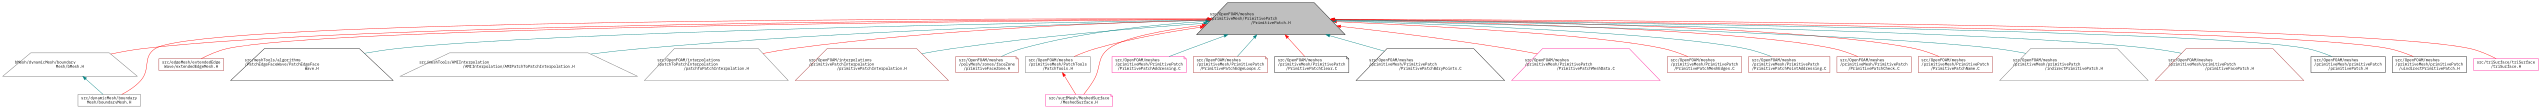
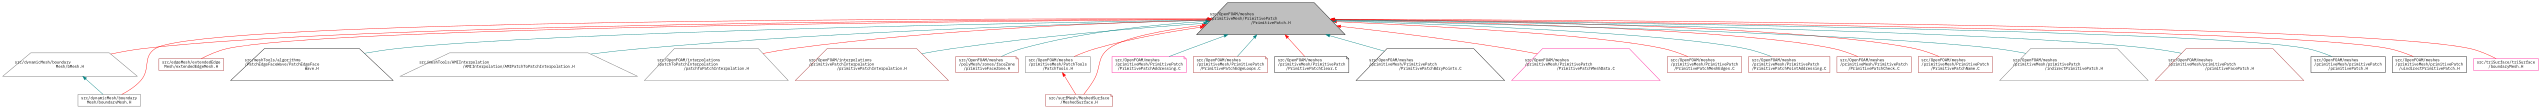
node "bMesh/dynamicMesh/boundary Mesh/bMesh.H": label "bMesh/dynamicMesh/boundary Mesh/bMesh.H" -> "src/dynamicMesh/boundary Mesh/bMesh.H"
node "src/edgeMesh/extendedEdge Wave/extendedEdgeMesh.H": label "src/edgeMesh/extendedEdge Wave/extendedEdgeMesh.H" -> "src/edgeMesh/extendedEdge Mesh/extendedEdgeMesh.H"
node "src/triSurface/triSurface /triSurface.H": label "src/triSurface/triSurface /triSurface.H" -> "src/triSurface/triSurface /boundaryMesh.H"
node "src/surfMesh/MeshedSurface /MeshedSurface.H": color deeppink -> brown
